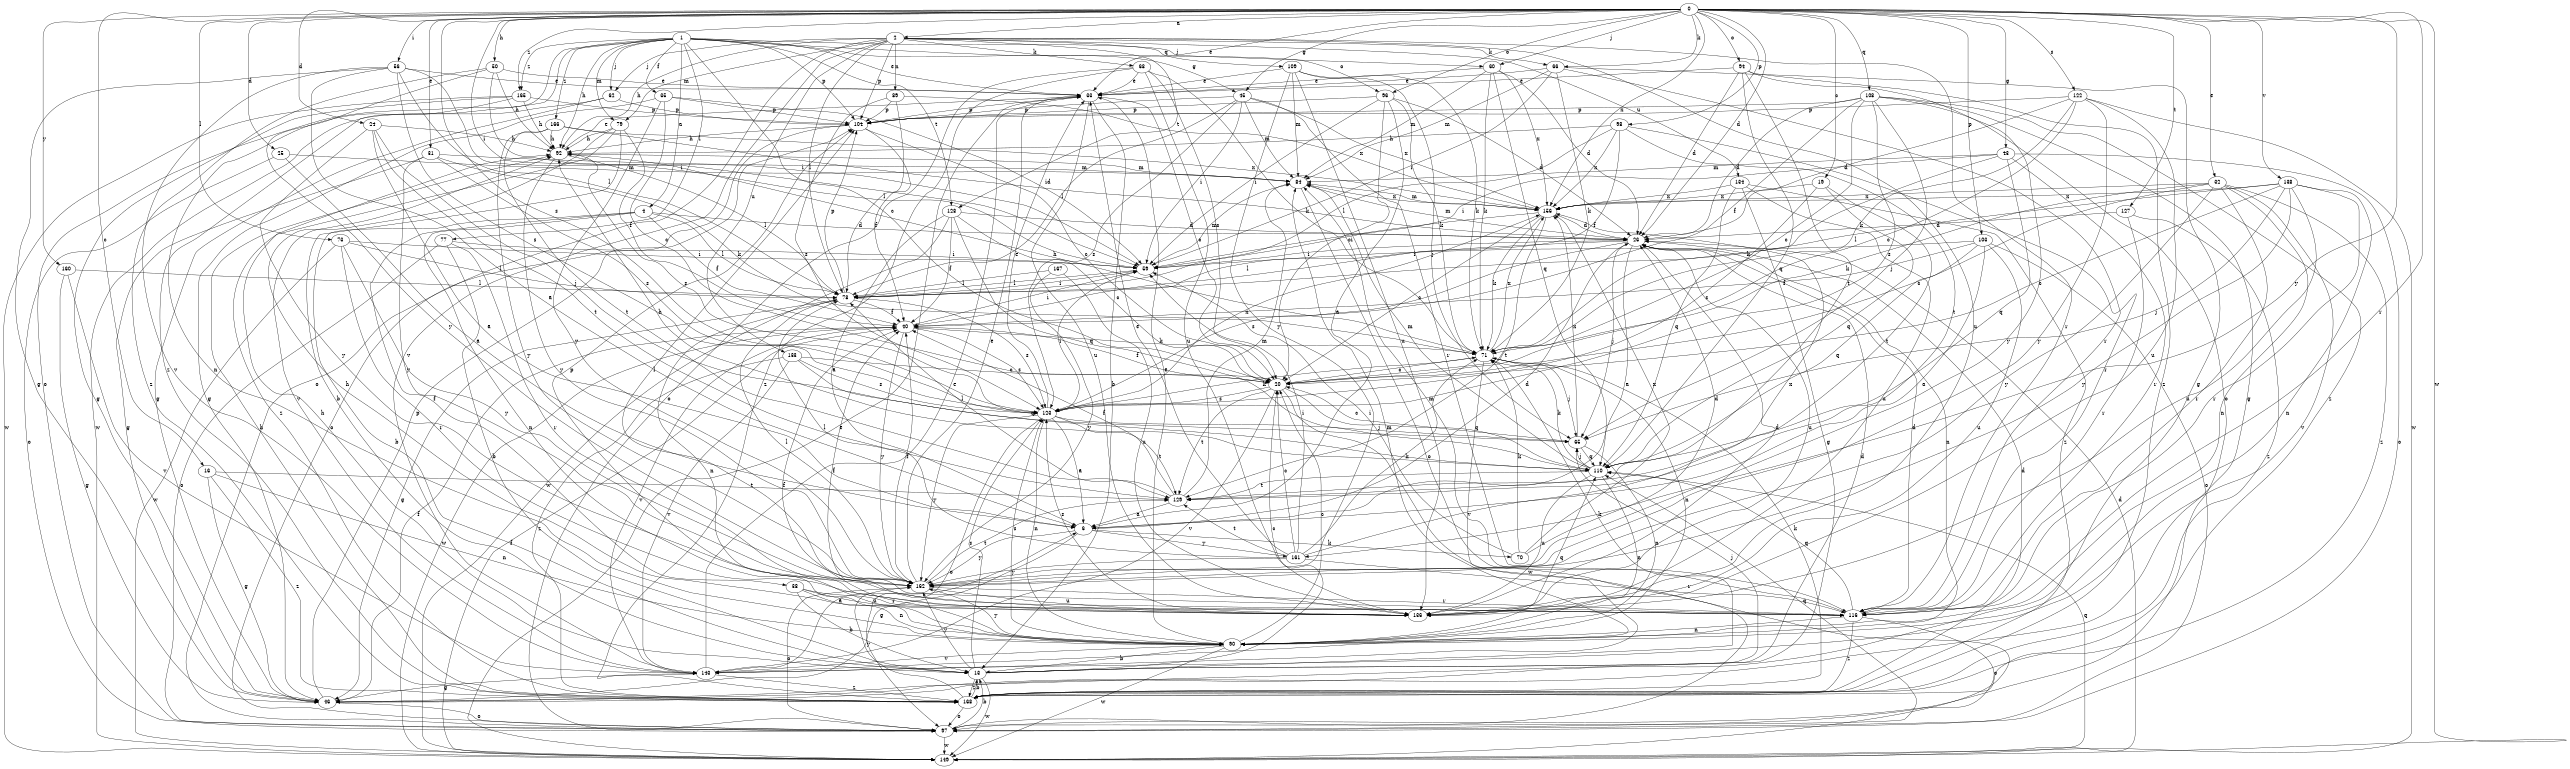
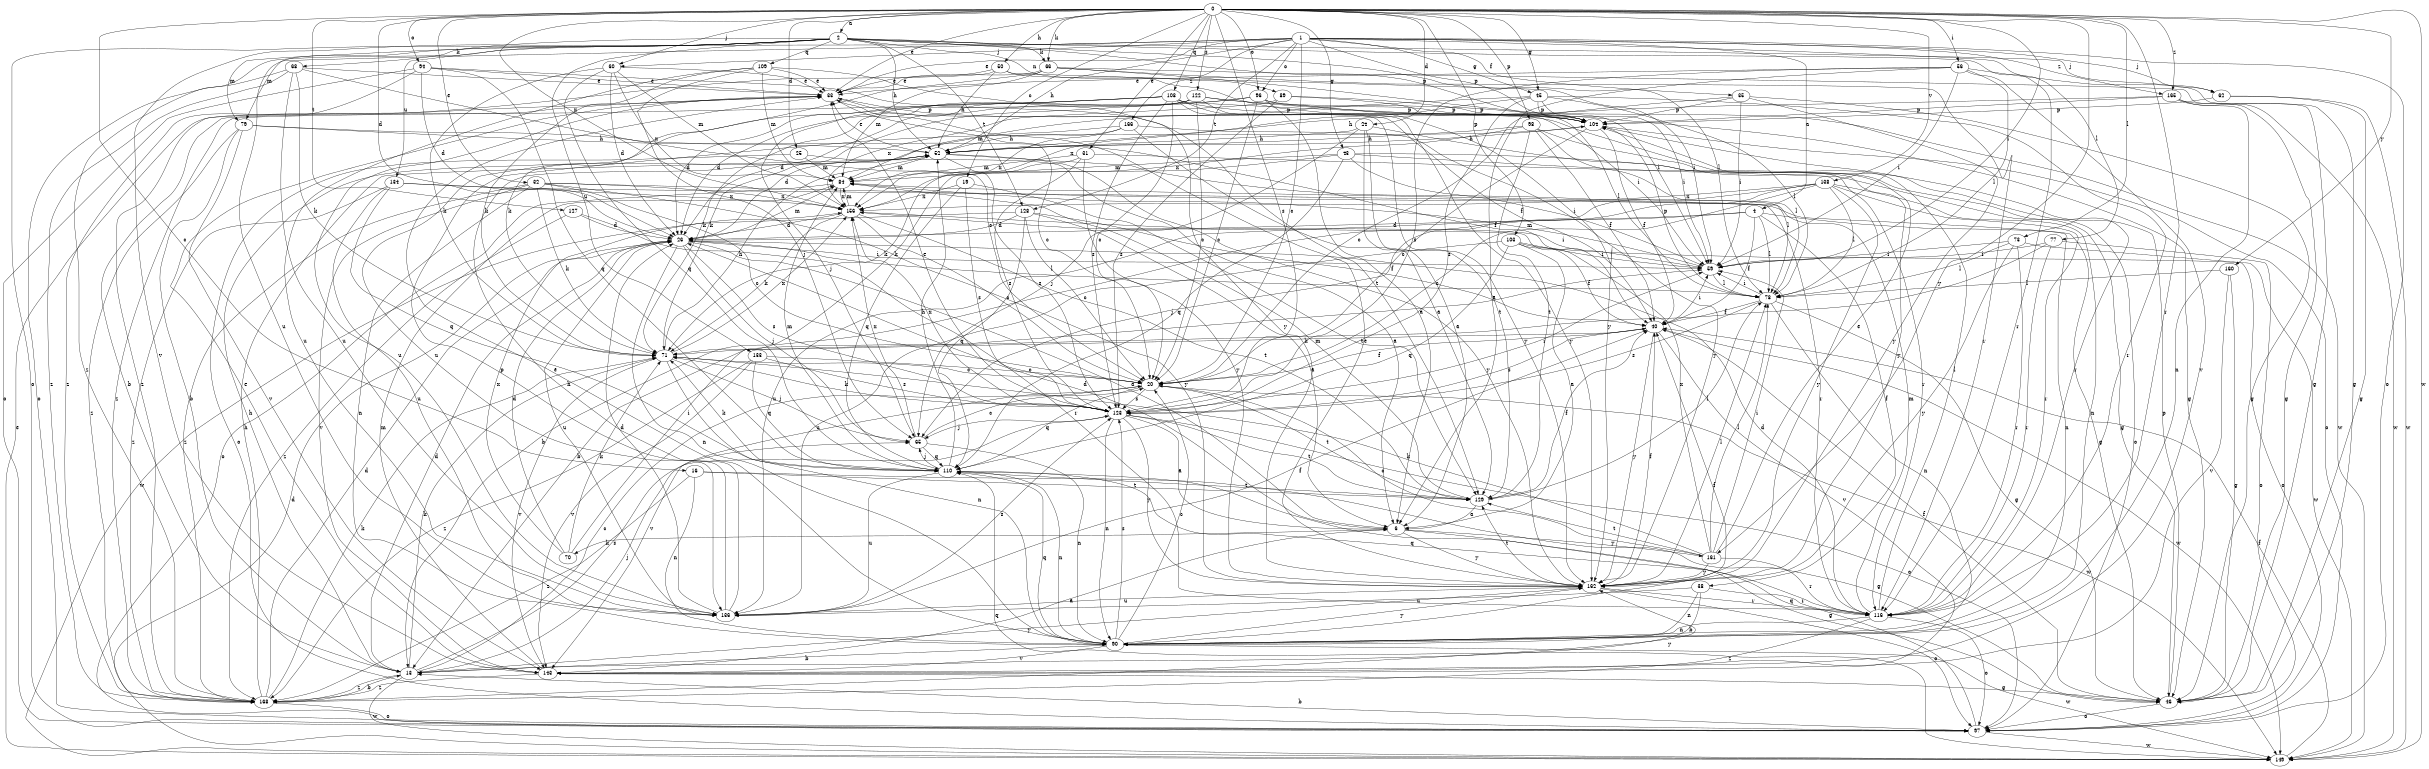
node "92": label "92" -> "52"
node "167": removed
edge "166" -> "129": label "t" -> "a"
